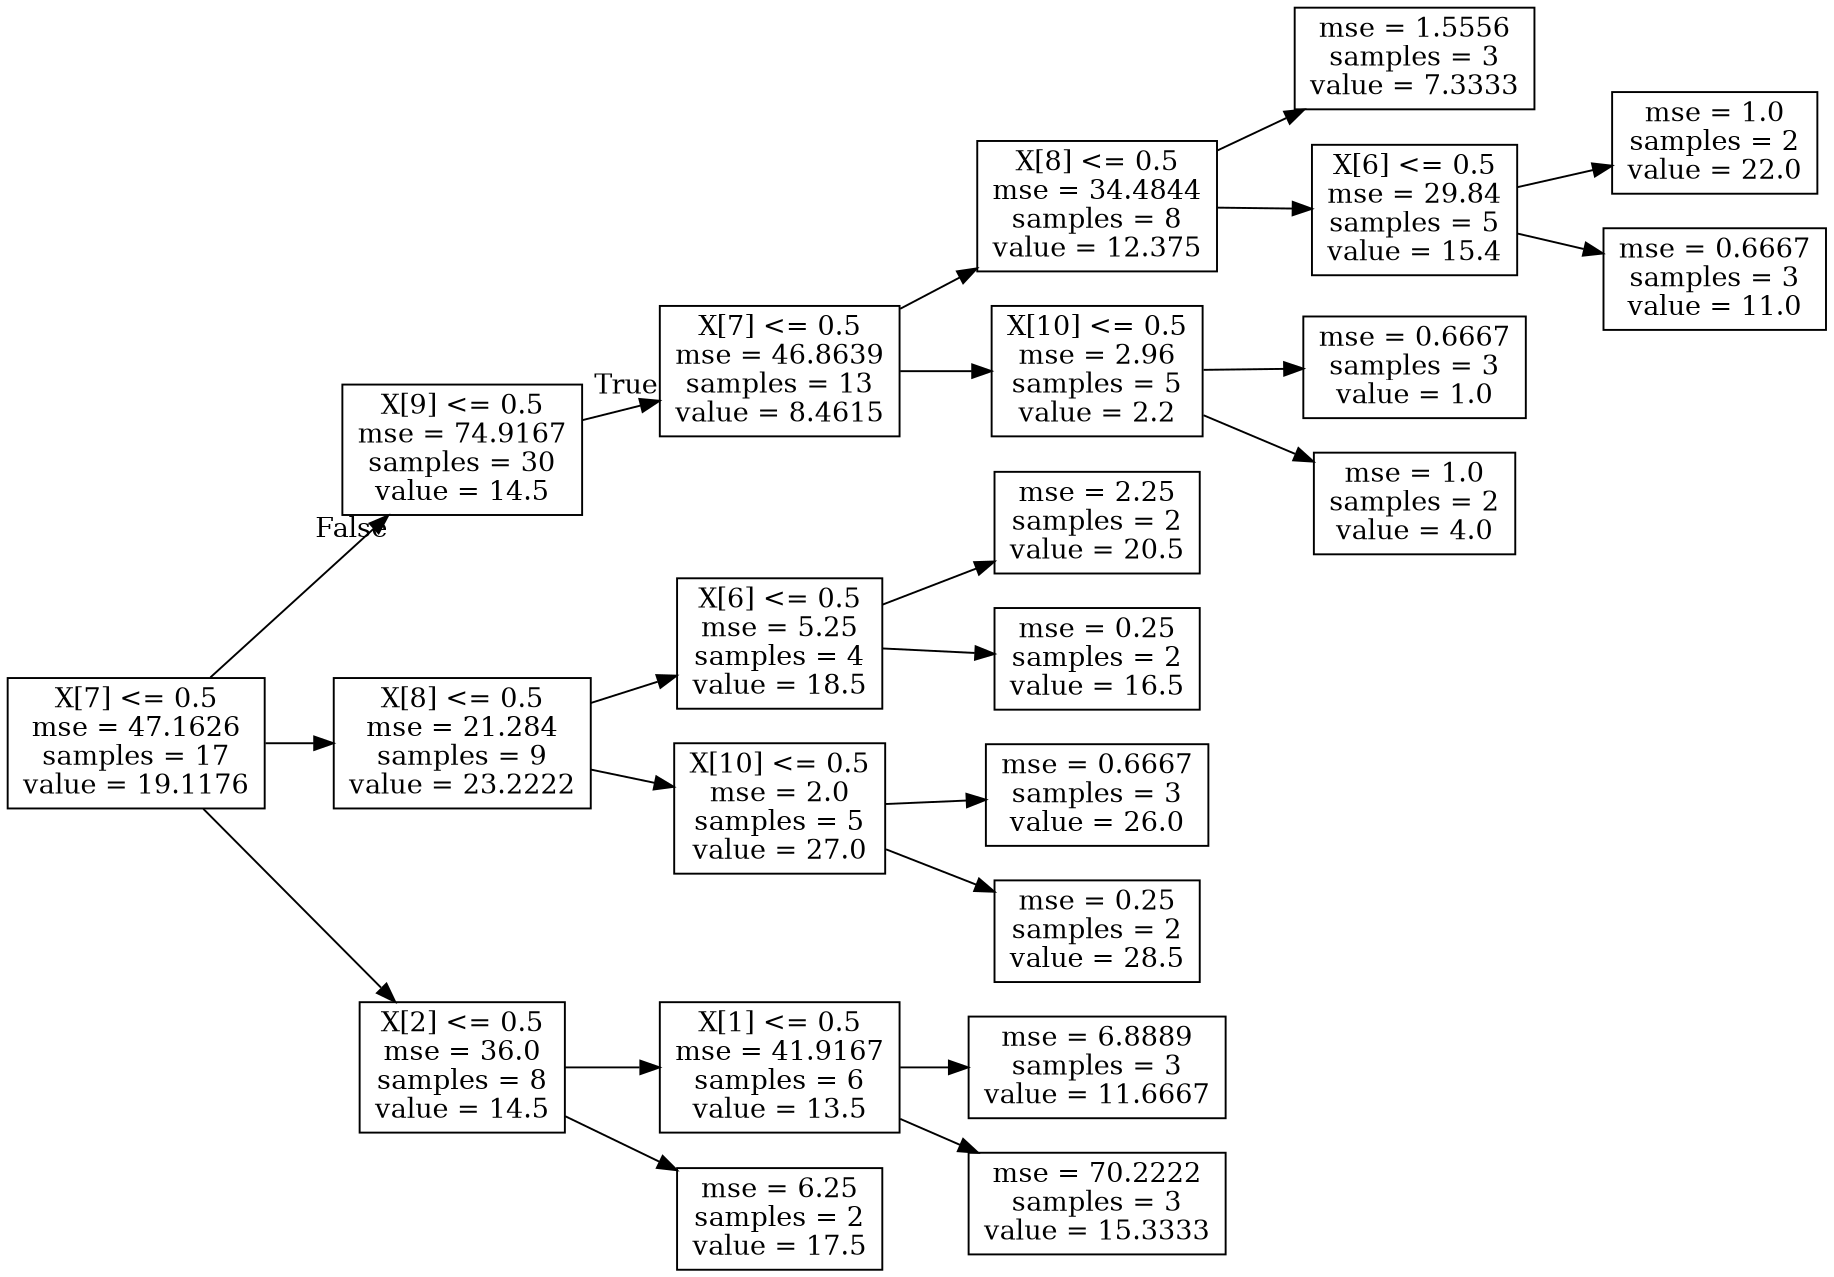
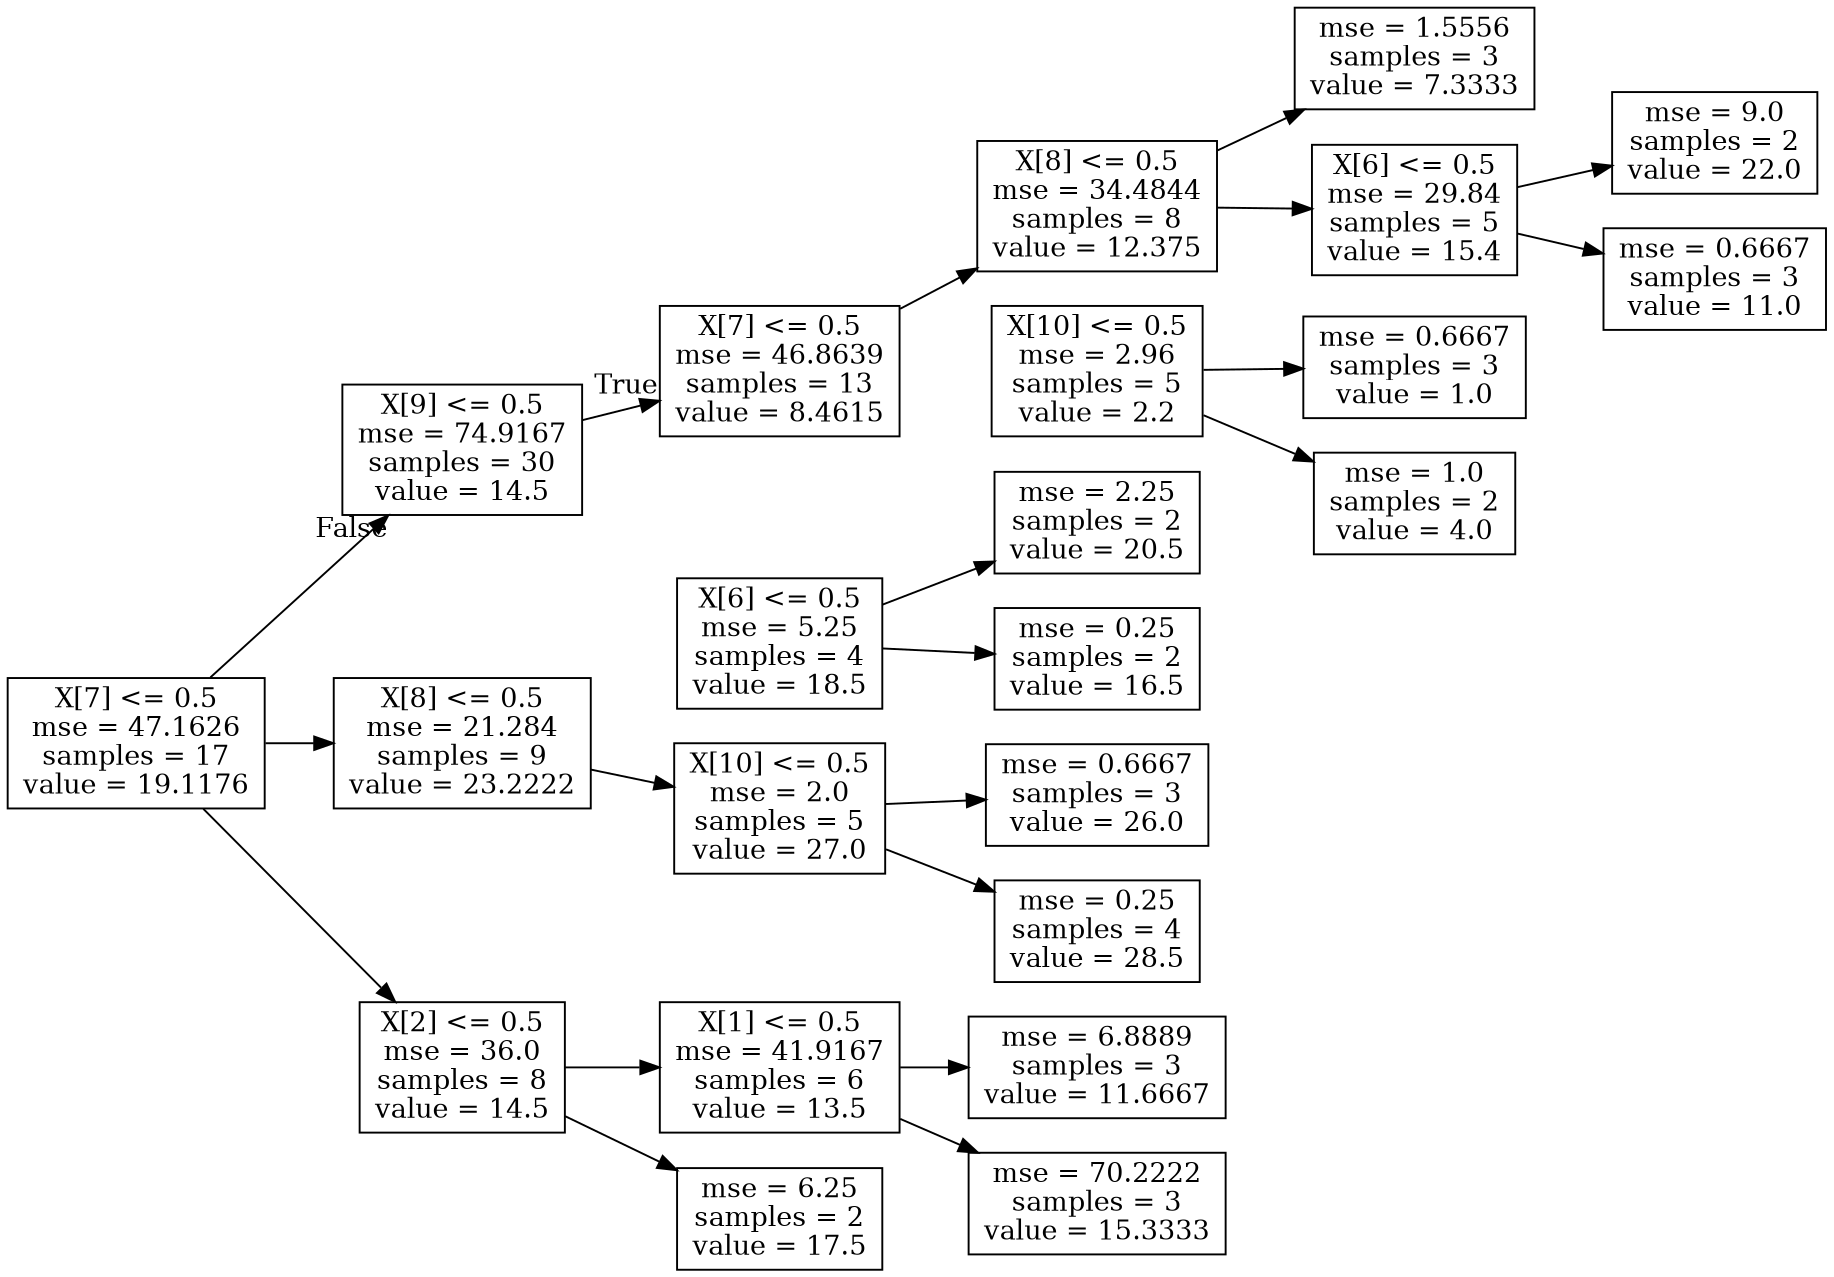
node "mse = 1.0 samples = 2 value = 22.0": label "mse = 1.0 samples = 2 value = 22.0" -> "mse = 9.0 samples = 2 value = 22.0"
edge "X[7] <= 0.5 mse = 46.8639 samples = 13 value = 8.4615" -> "X[10] <= 0.5 mse = 2.96 samples = 5 value = 2.2": removed
edge "X[8] <= 0.5 mse = 21.284 samples = 9 value = 23.2222" -> "X[6] <= 0.5 mse = 5.25 samples = 4 value = 18.5": removed
node "mse = 0.25 samples = 2 value = 28.5": label "mse = 0.25 samples = 2 value = 28.5" -> "mse = 0.25 samples = 4 value = 28.5"
